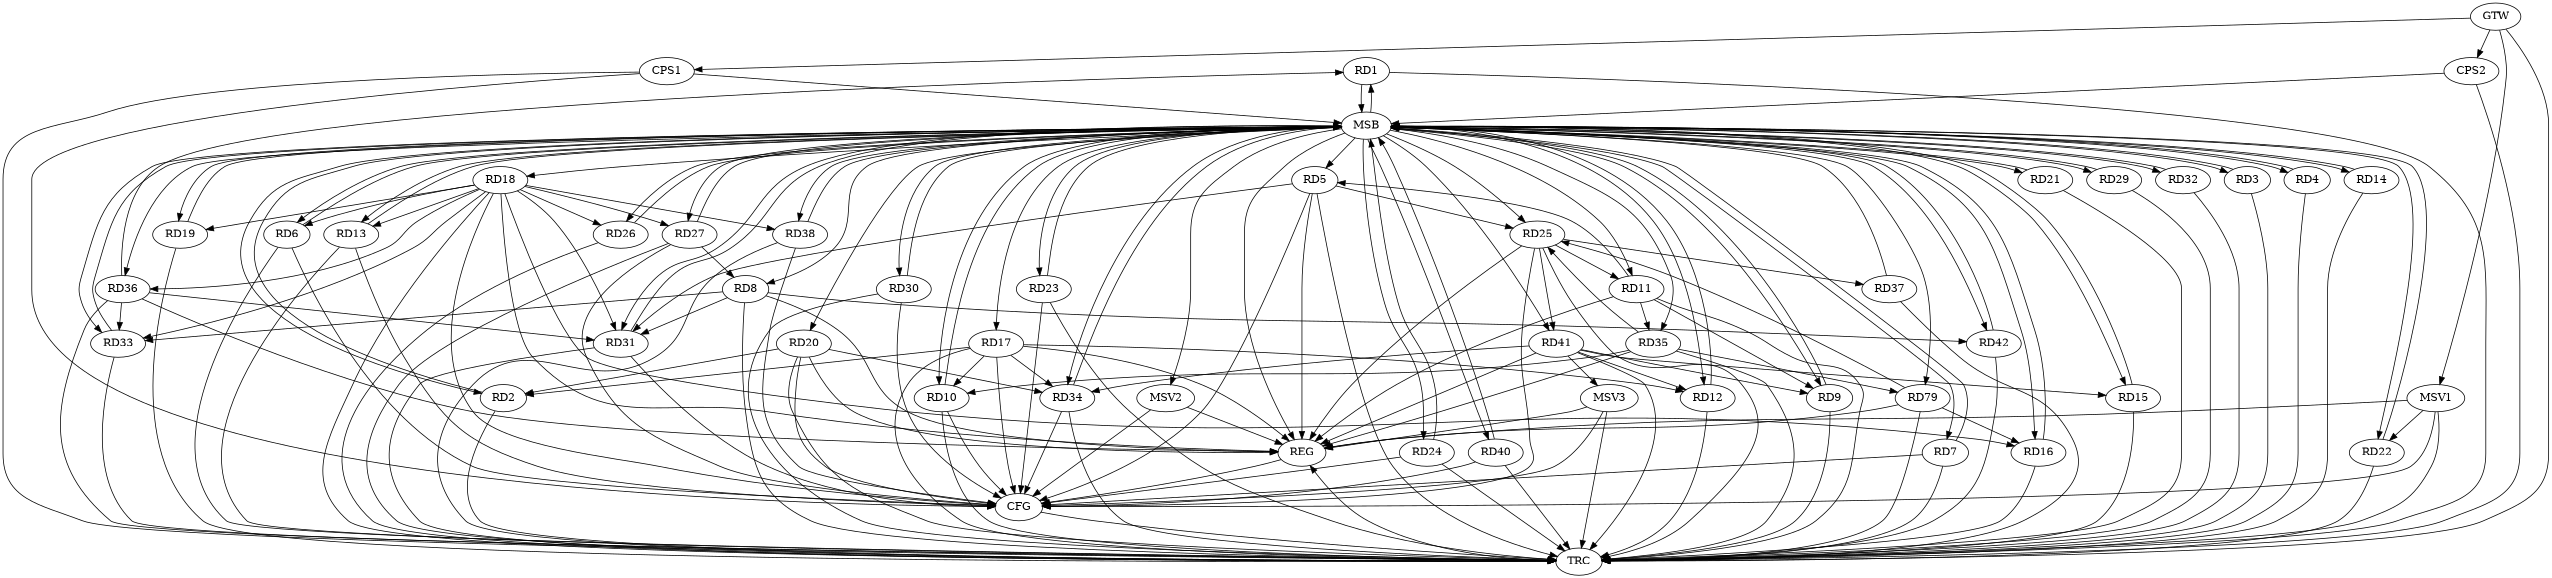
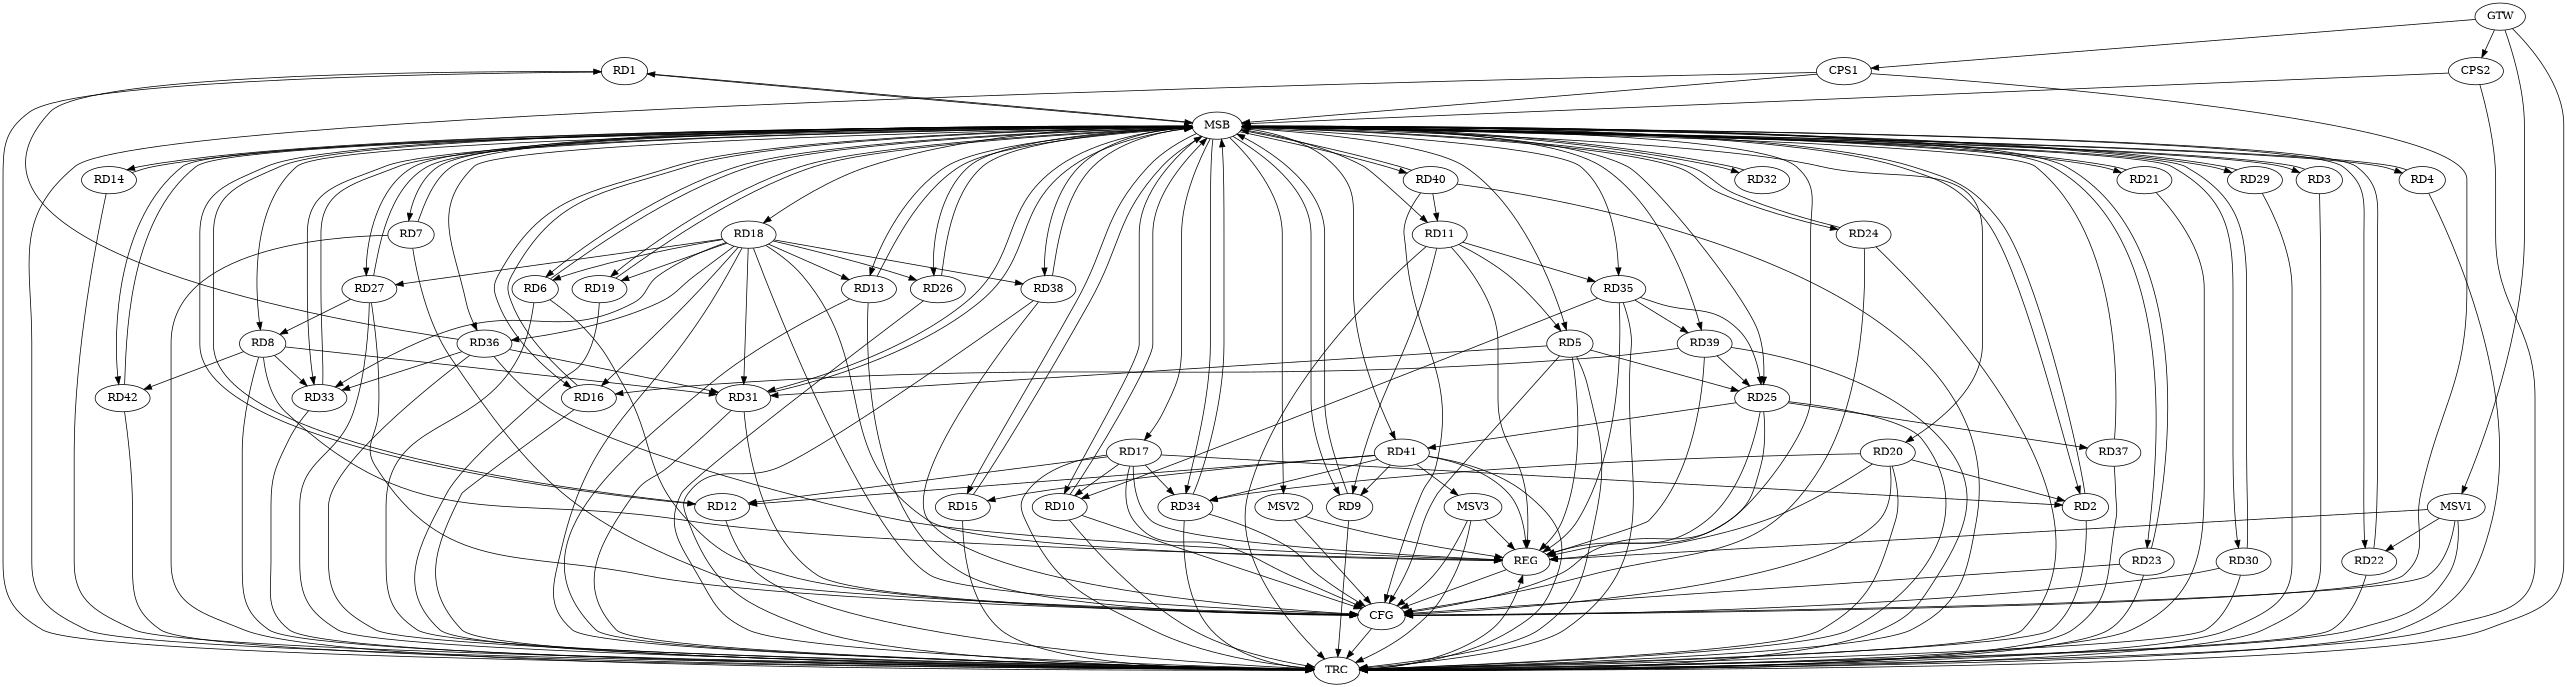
edge "RD25" -> "RD11": now "RD40" -> "RD11"
node "RD79": label "RD79" -> "RD39"
edge "RD32" -> "TRC": removed
